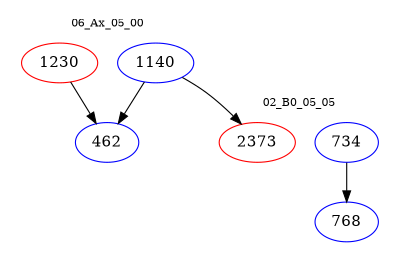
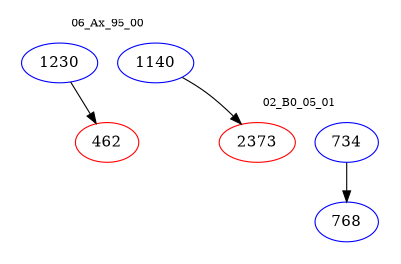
cluster "06_Ax_05_00": label "06_Ax_05_00" -> "06_Ax_95_00"
node "1230": color red -> blue
edge "1140" -> "462": removed
cluster "02_B0_05_05": label "02_B0_05_05" -> "02_B0_05_01"
node "462": color blue -> red
